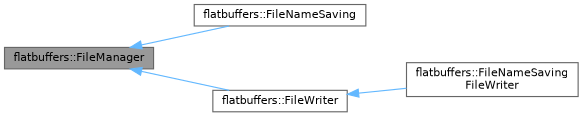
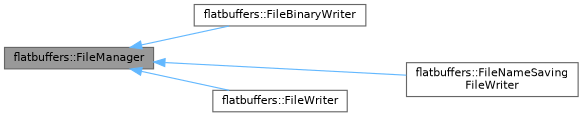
node "flatbuffers::FileNameSaving": label "flatbuffers::FileNameSaving" -> "flatbuffers::FileBinaryWriter"
edge "flatbuffers::FileNameSaving FileWriter" -> "flatbuffers::FileWriter": now "flatbuffers::FileNameSaving FileWriter" -> "flatbuffers::FileManager"
